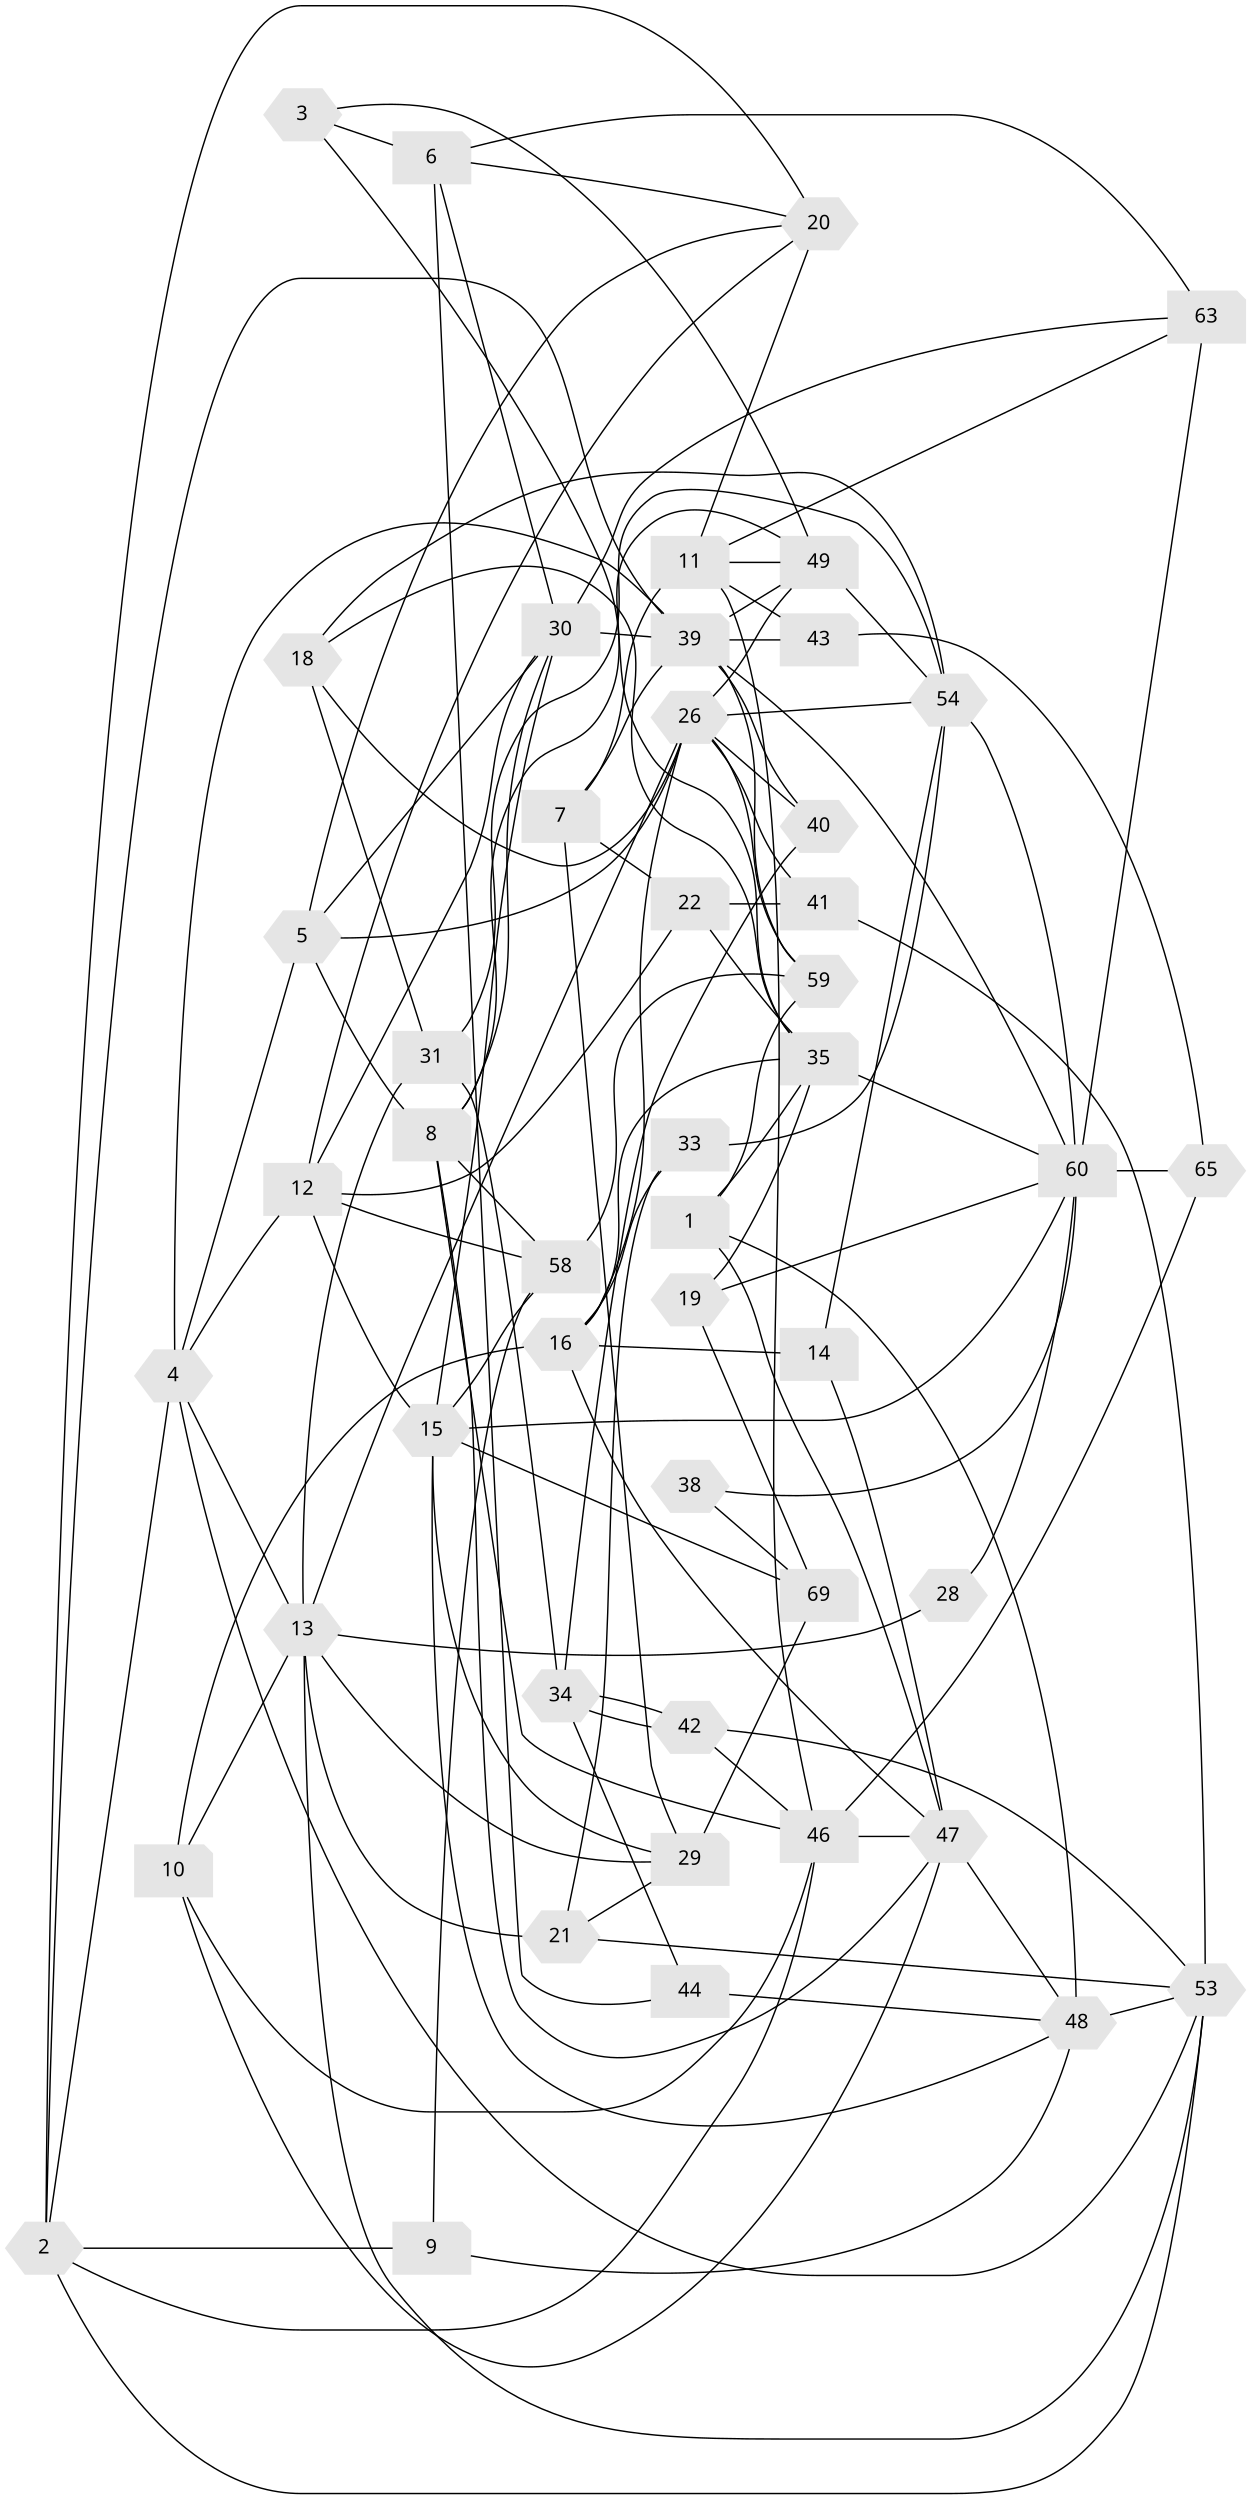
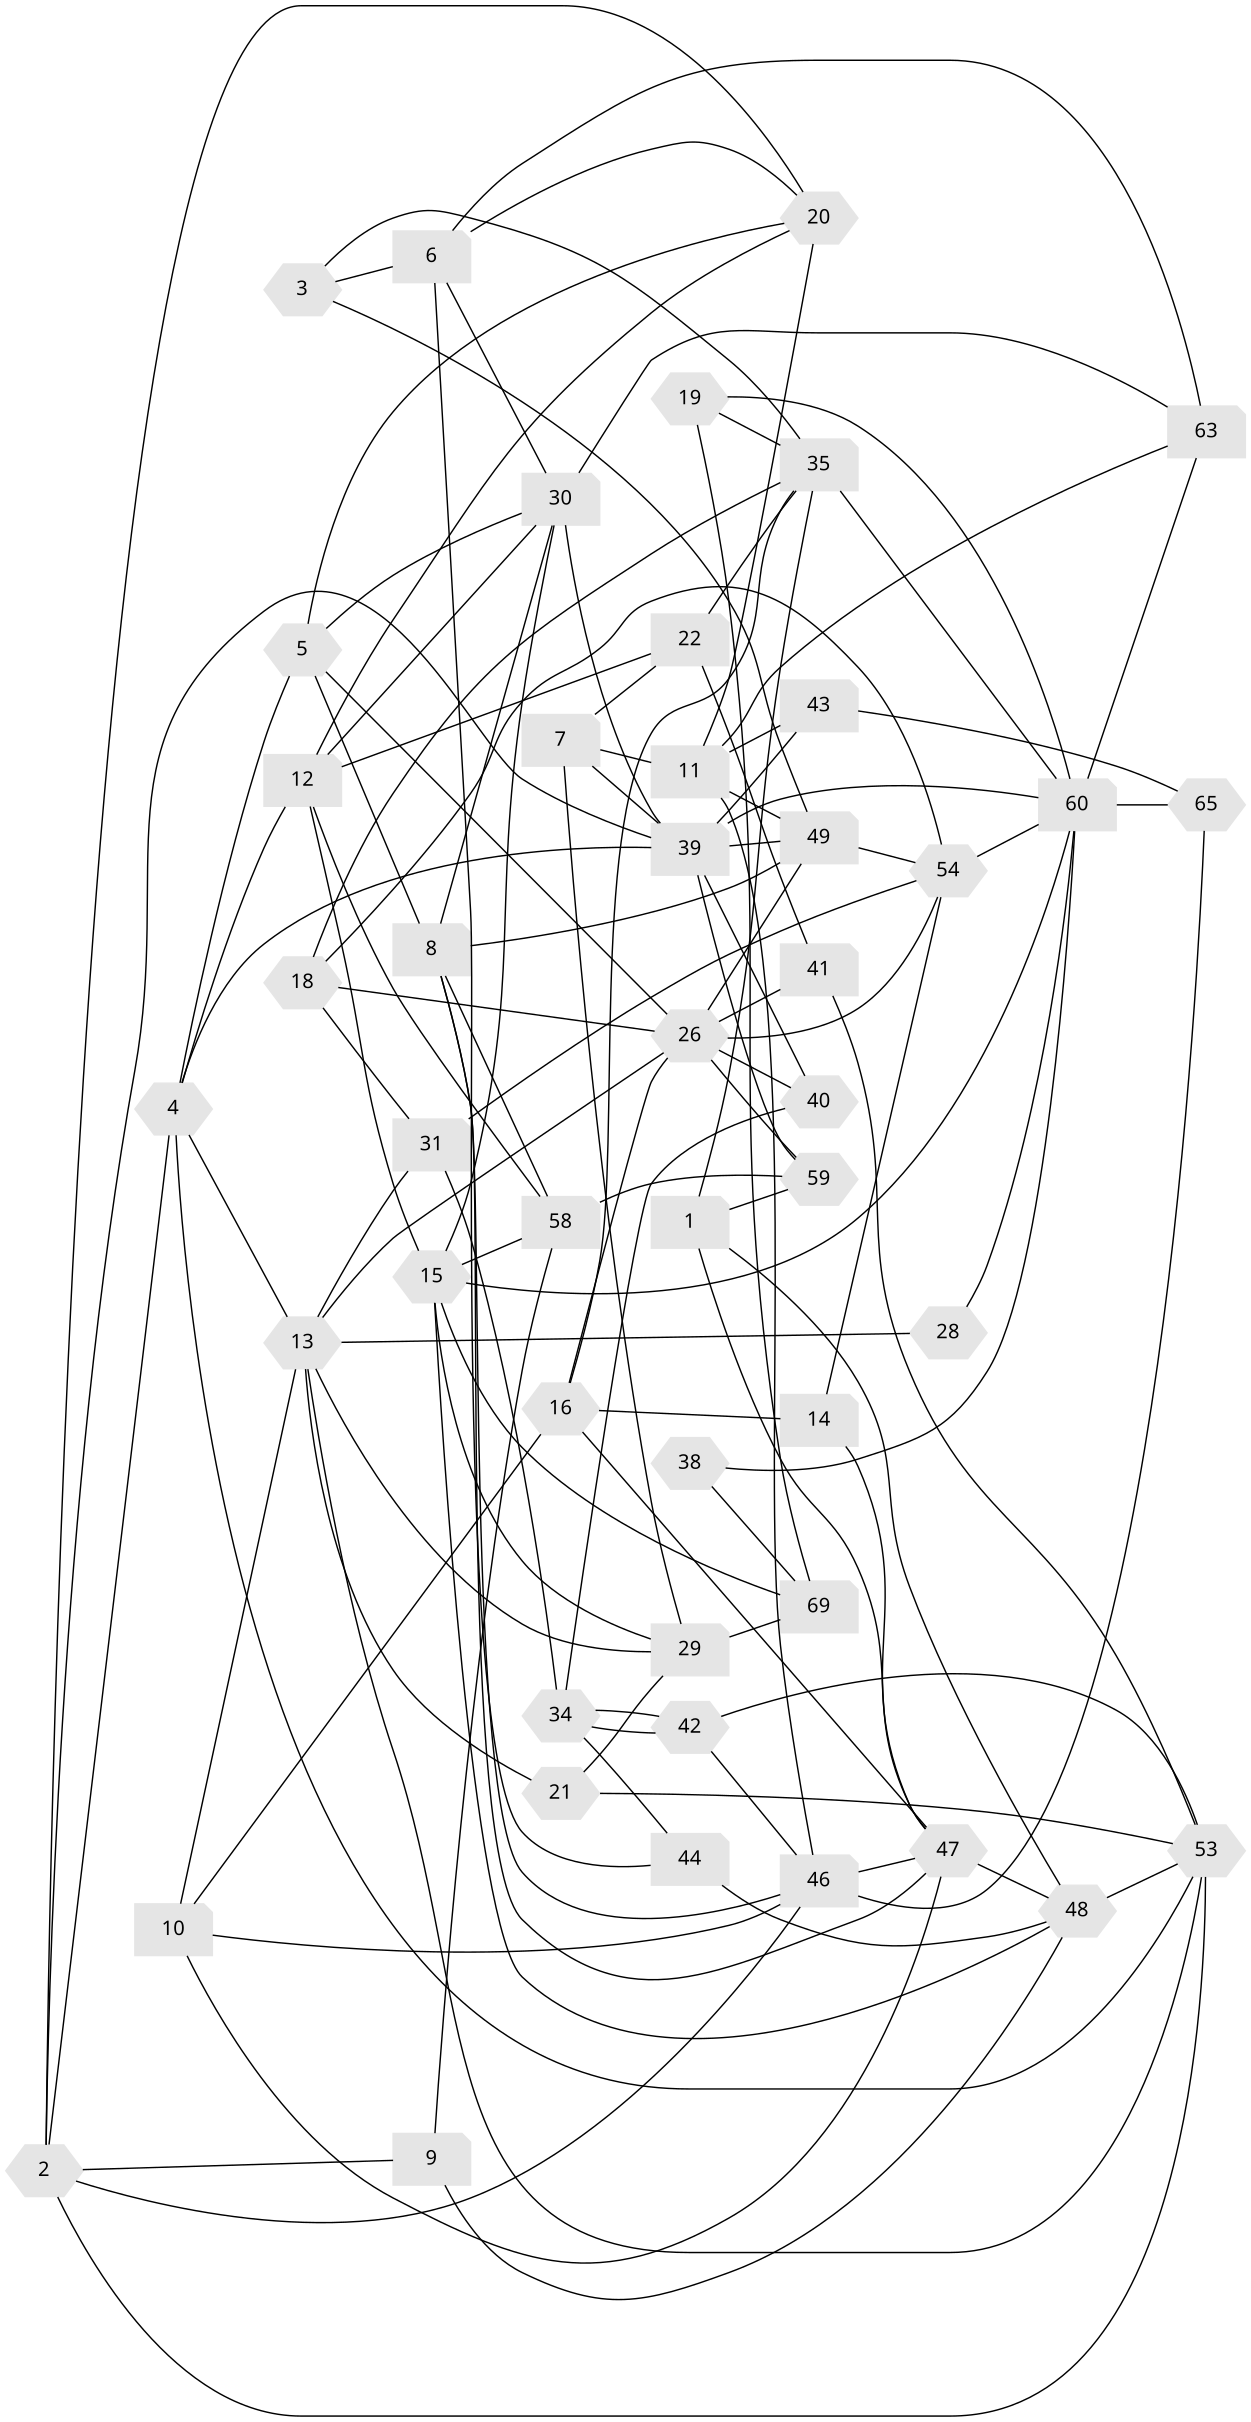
node "33": removed
